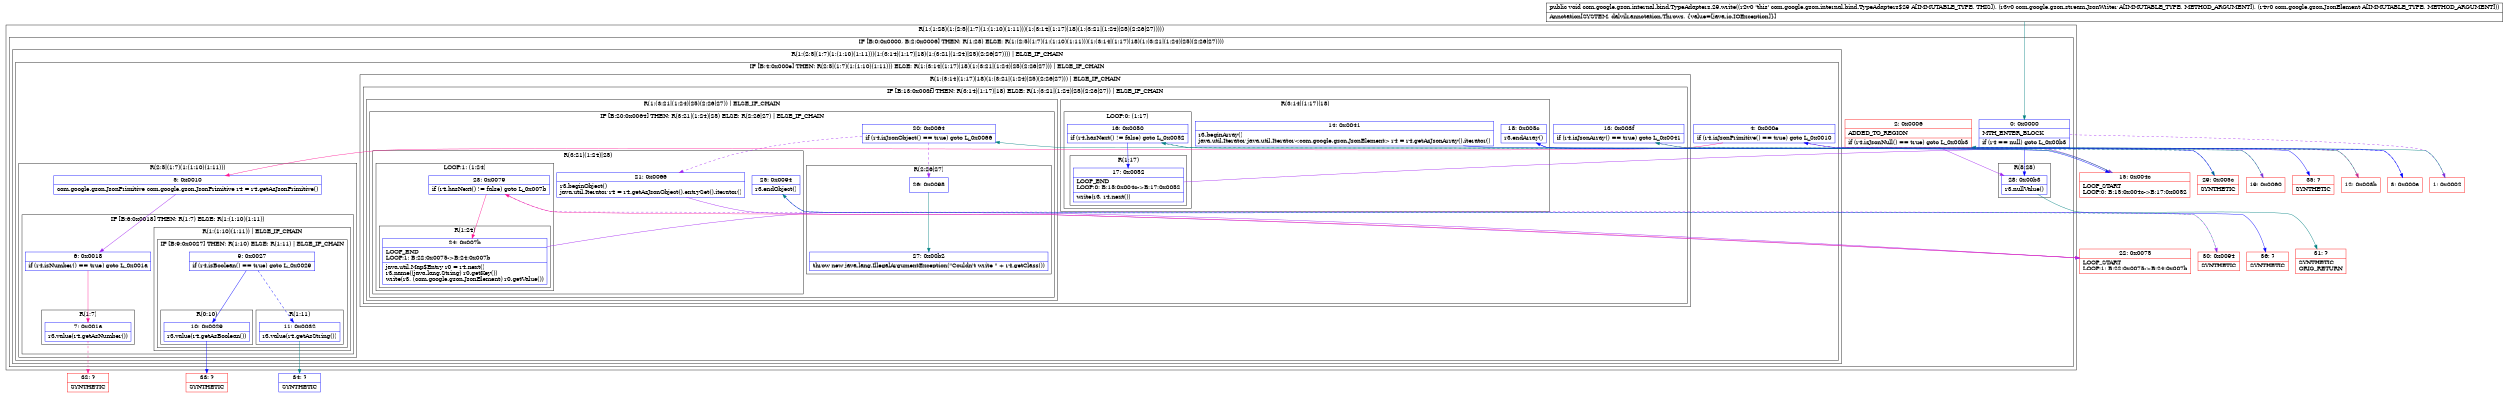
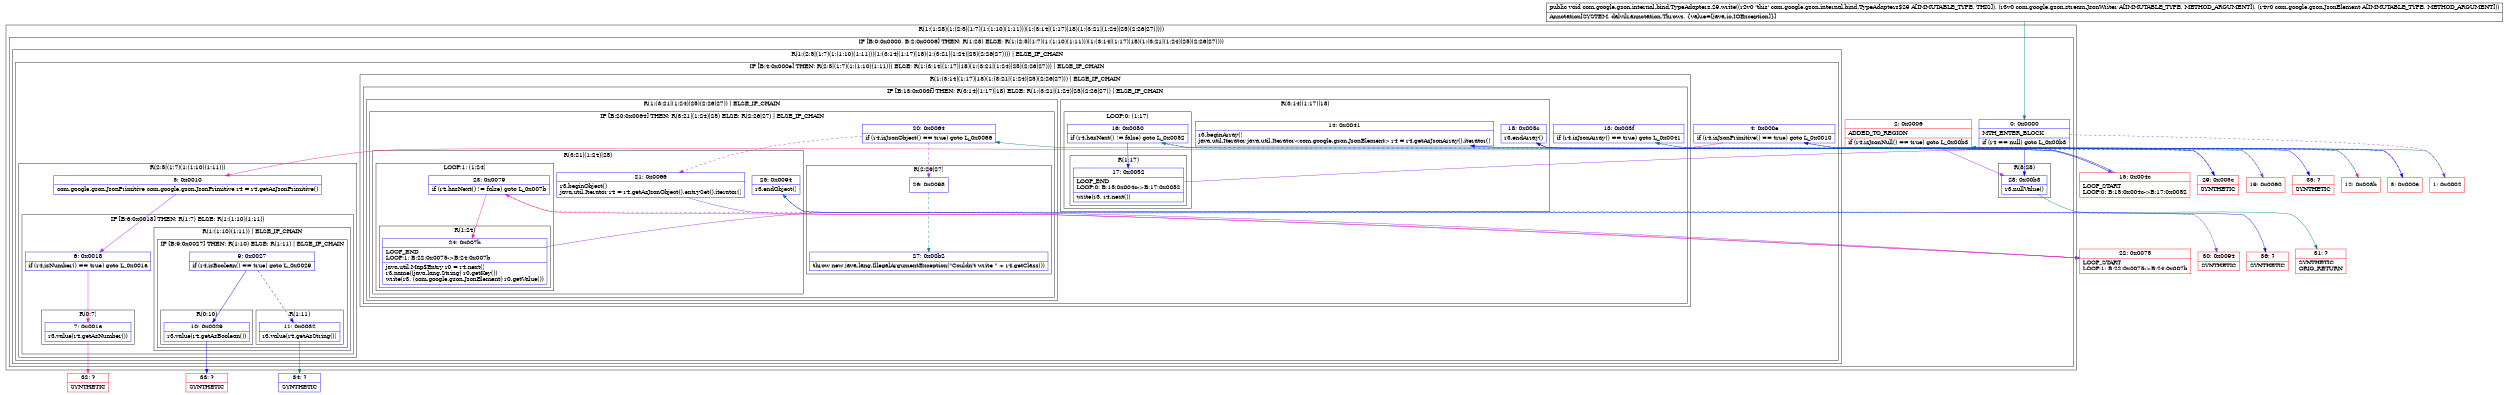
edge "16: 0x0050" -> "29: 0x005c": color teal -> blue
edge "14: 0x0041" -> "15: 0x004c": reversed
edge "26: 0x0098" -> "27: 0x00b2": style solid -> dashed
cluster "R(1:7)": label "R(1:7)" -> "R(0:7)"
edge "7: 0x001a" -> "32: ?": style dashed -> solid
